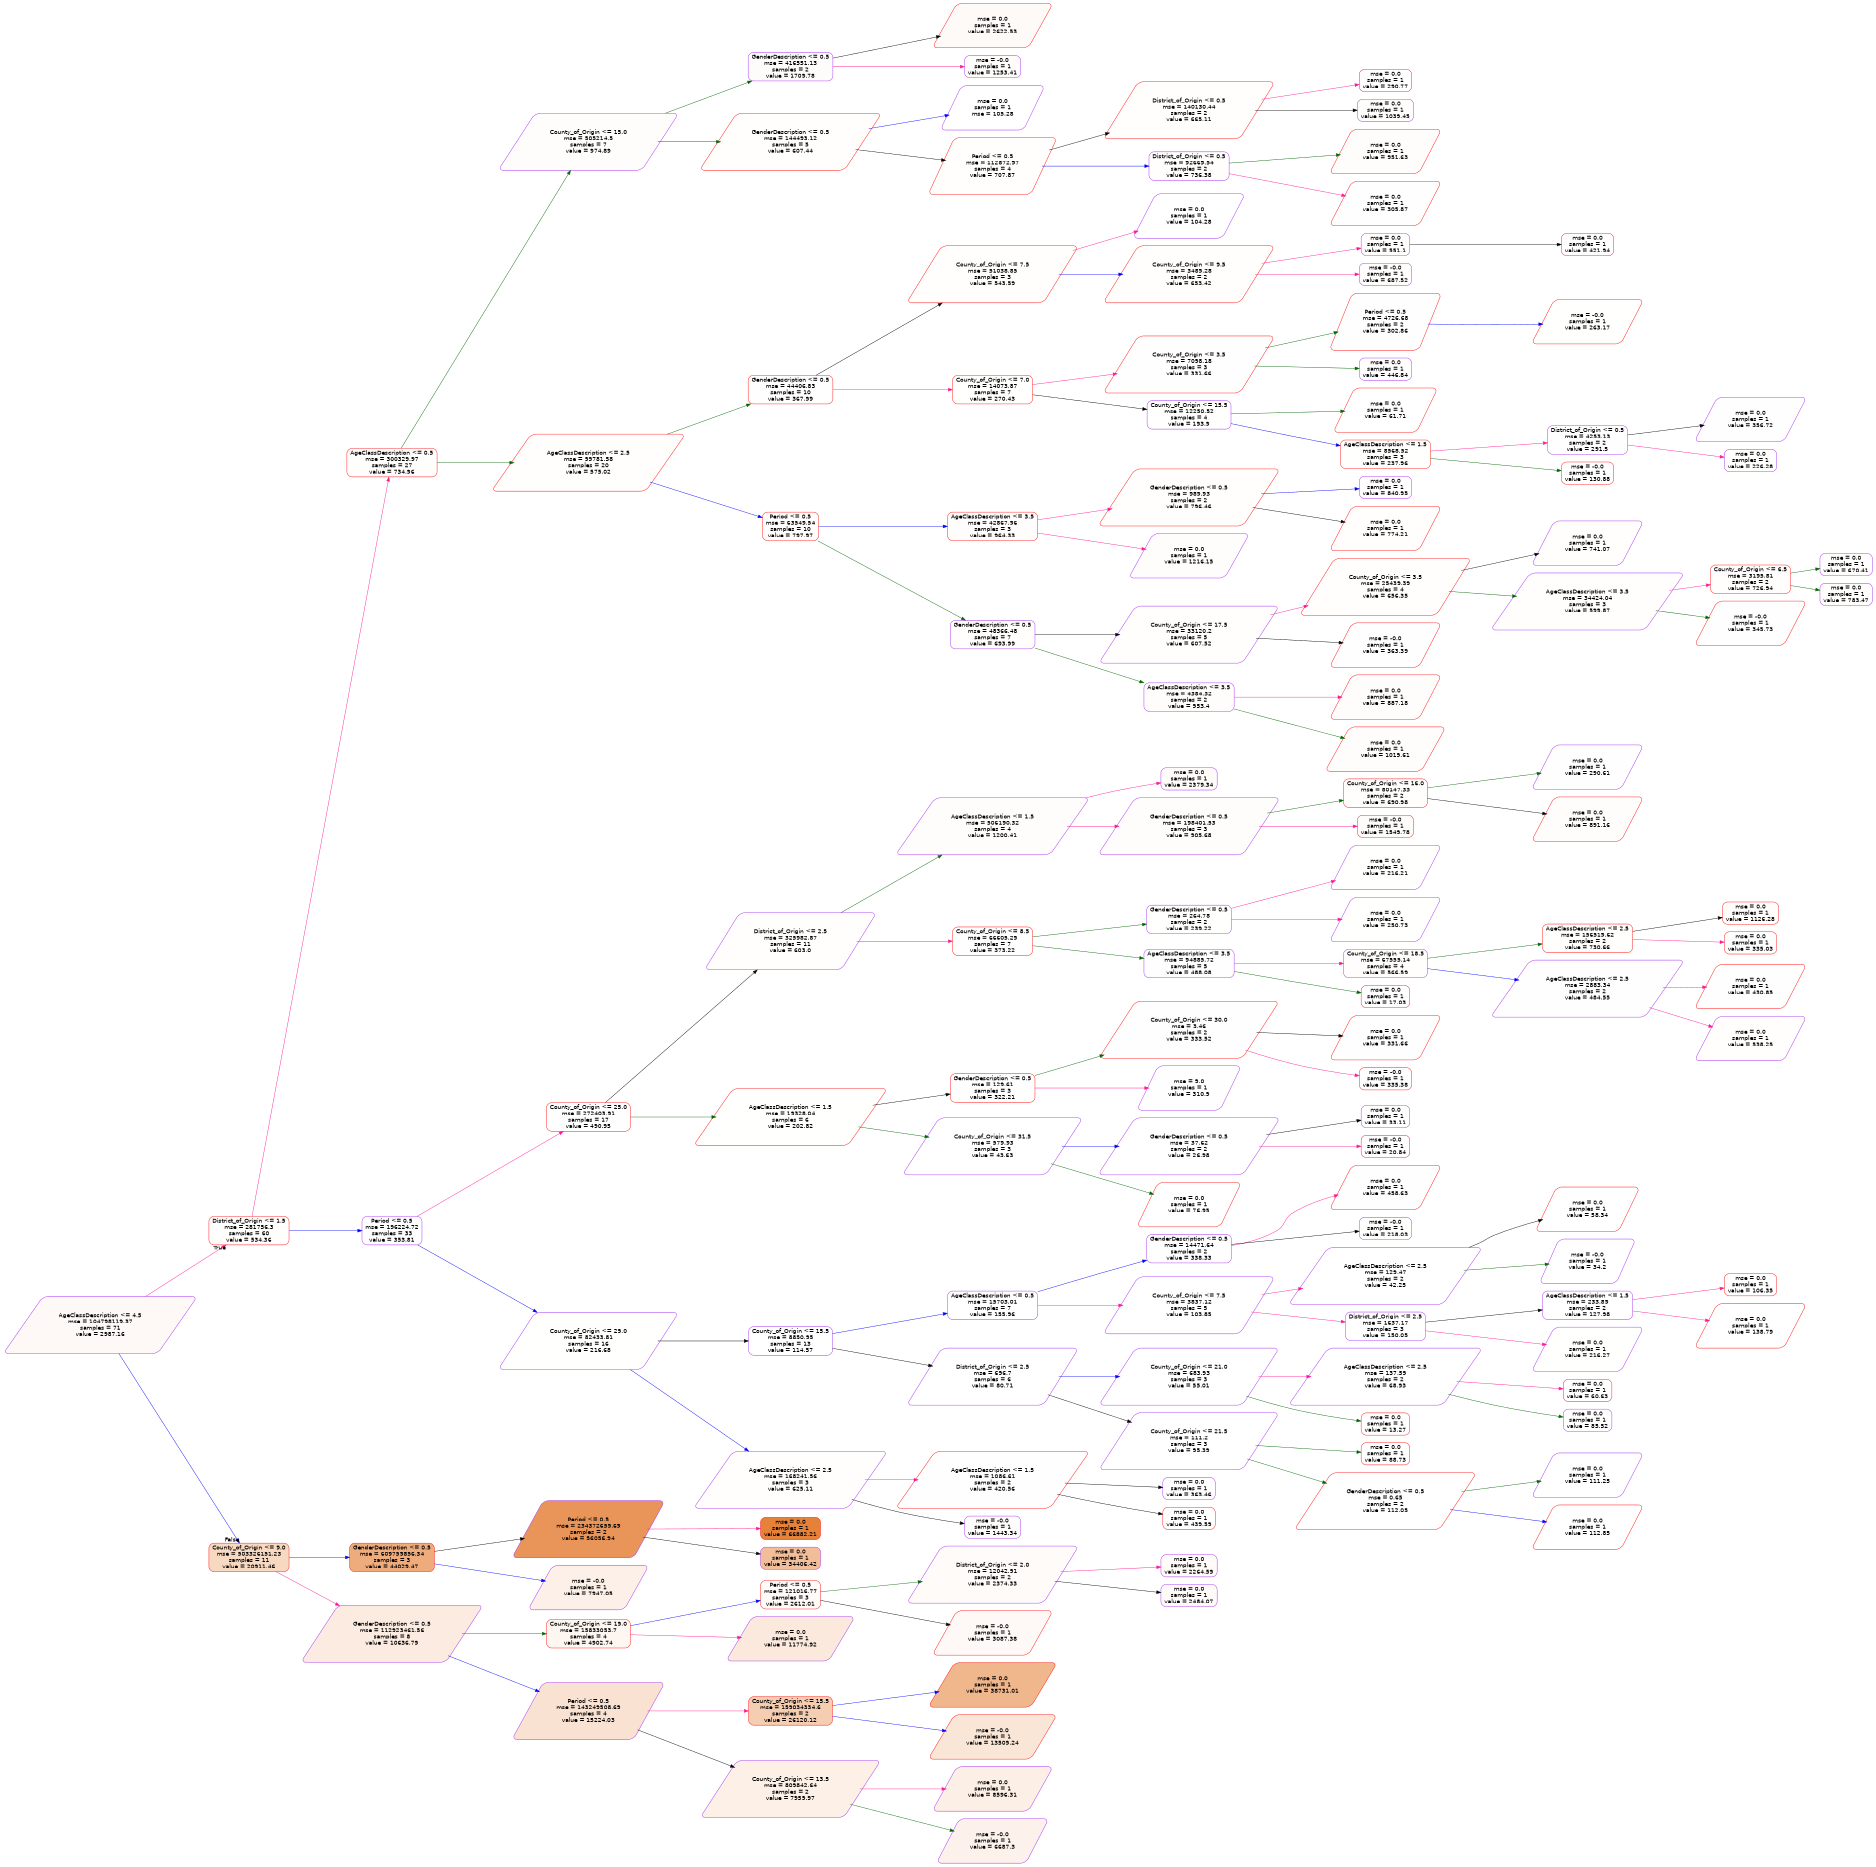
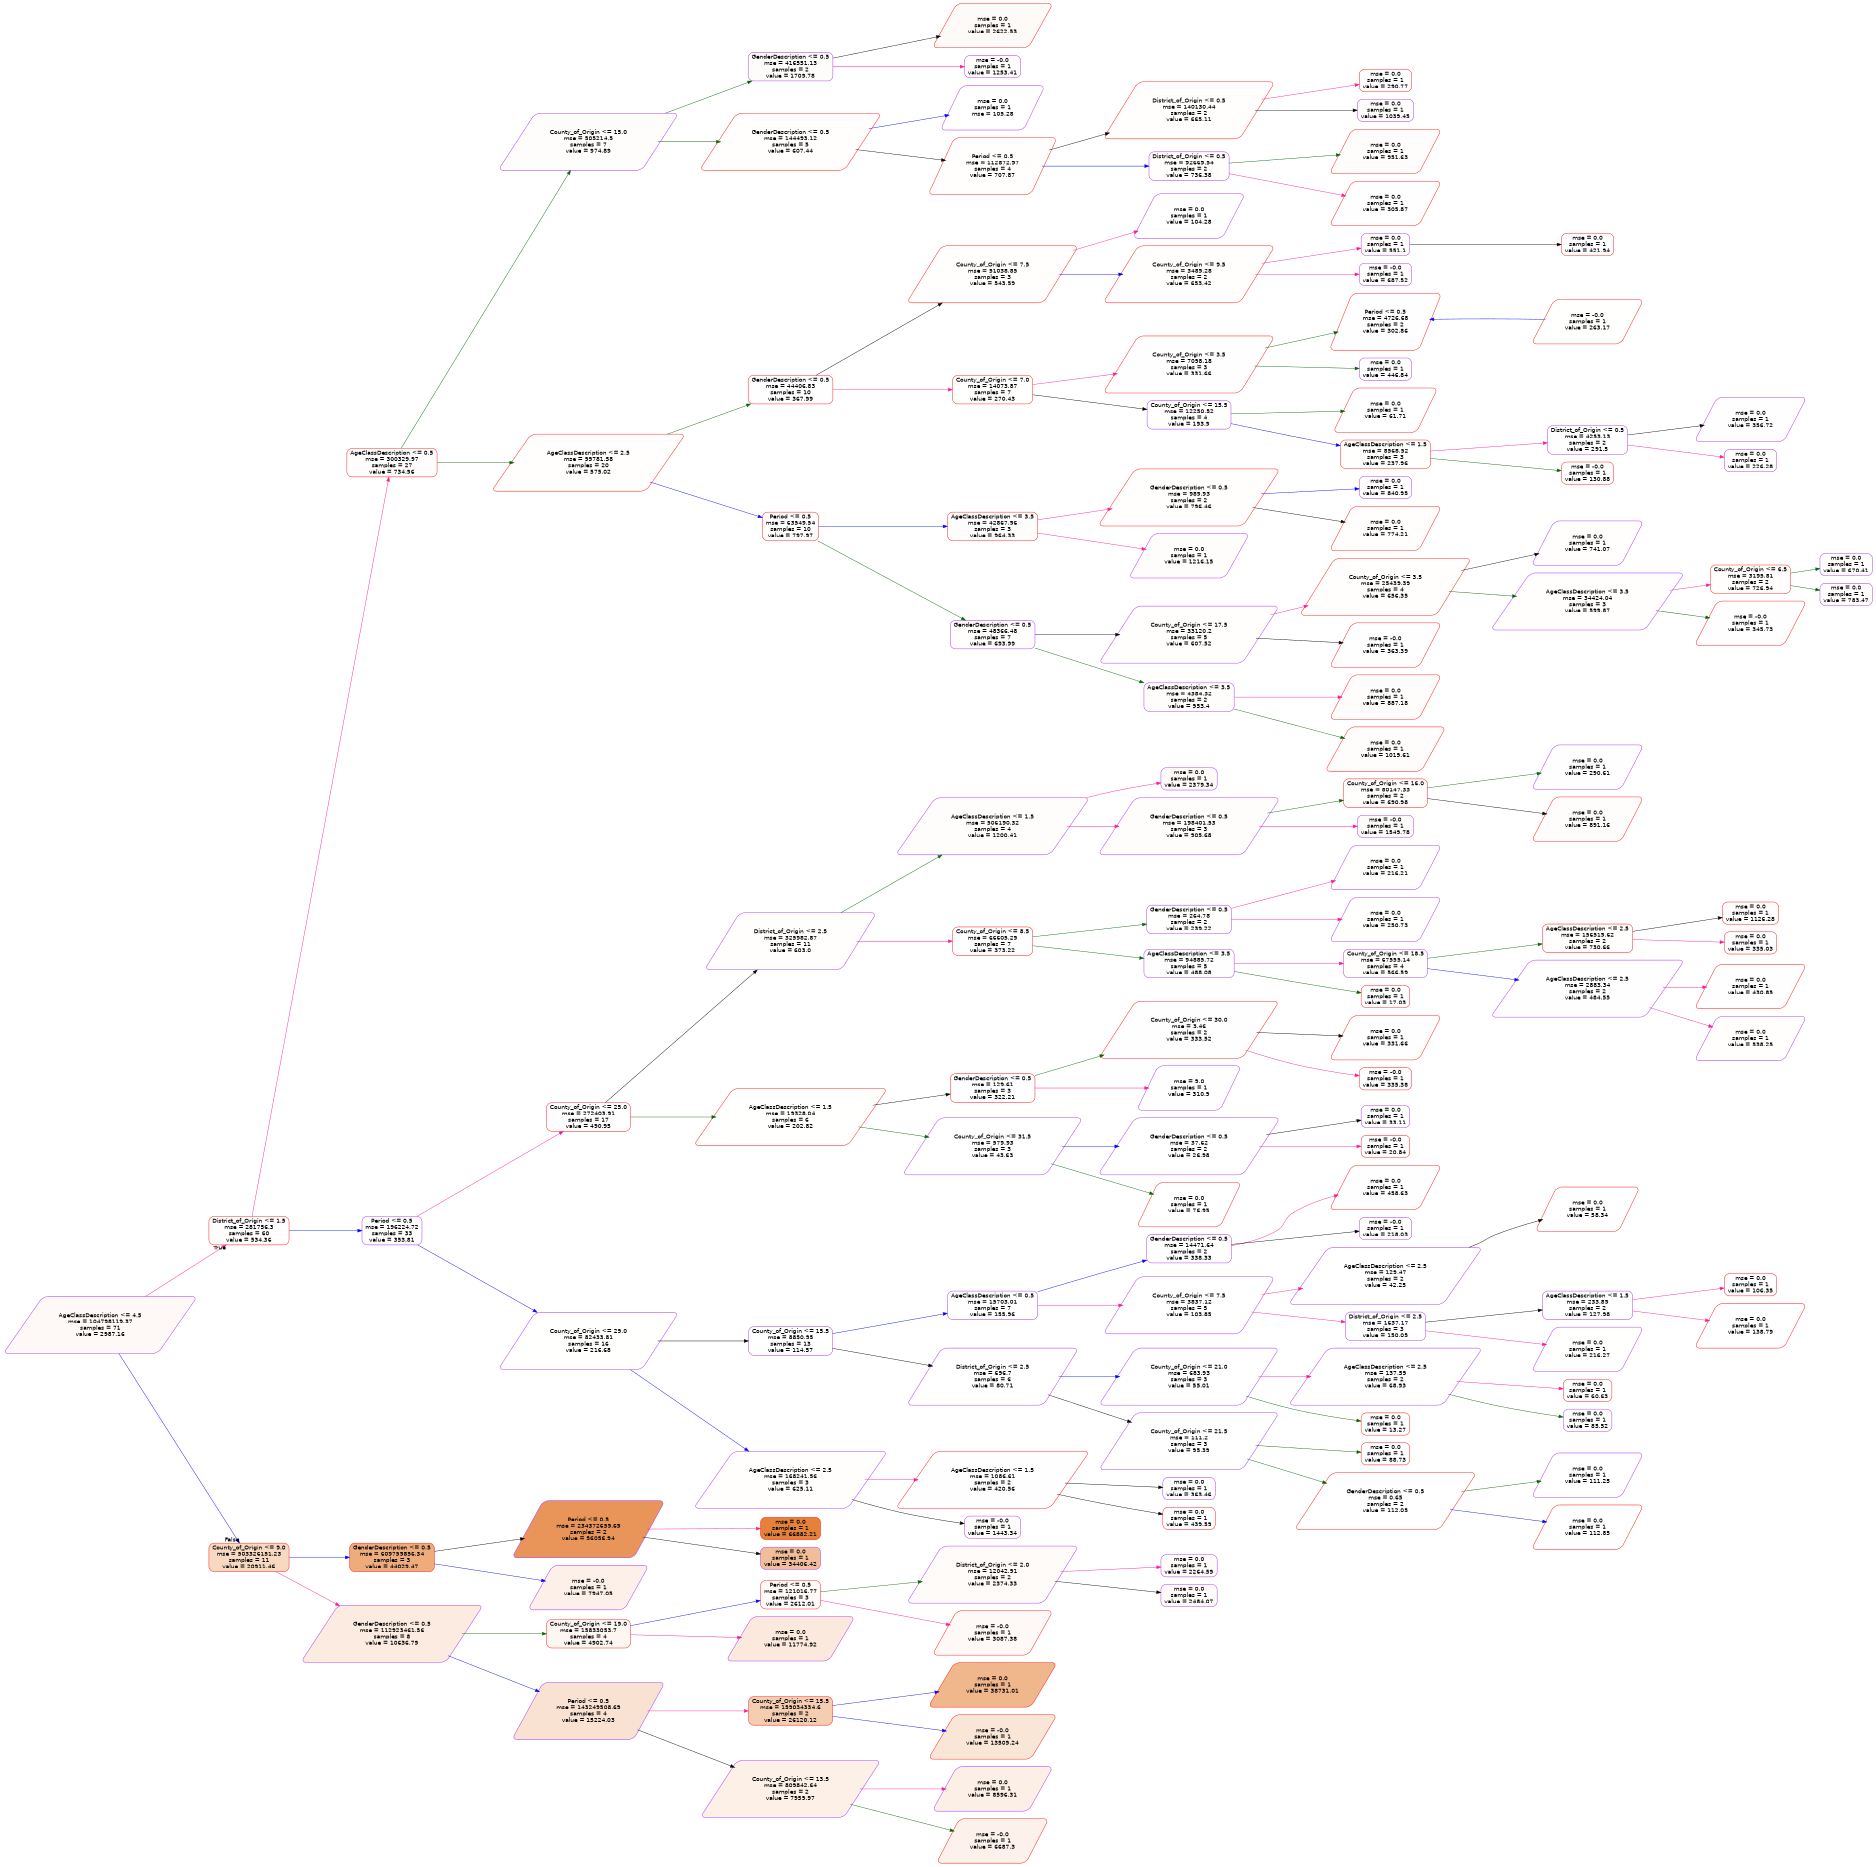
edge "Period <= 0.5 mse = 4726.68 samples = 2 value = 302.86" -> "mse = -0.0 samples = 1 value = 263.17": reversed
node "mse = -0.0 samples = 1 value = 1549.78": color red -> purple
node "mse = -0.0 samples = 1 value = 34.2": removed
edge "Period <= 0.5 mse = 121016.77 samples = 3 value = 2612.01" -> "mse = -0.0 samples = 1 value = 3087.38": color black -> deeppink
node "mse = -0.0 samples = 1 value = 6687.3": color purple -> red
